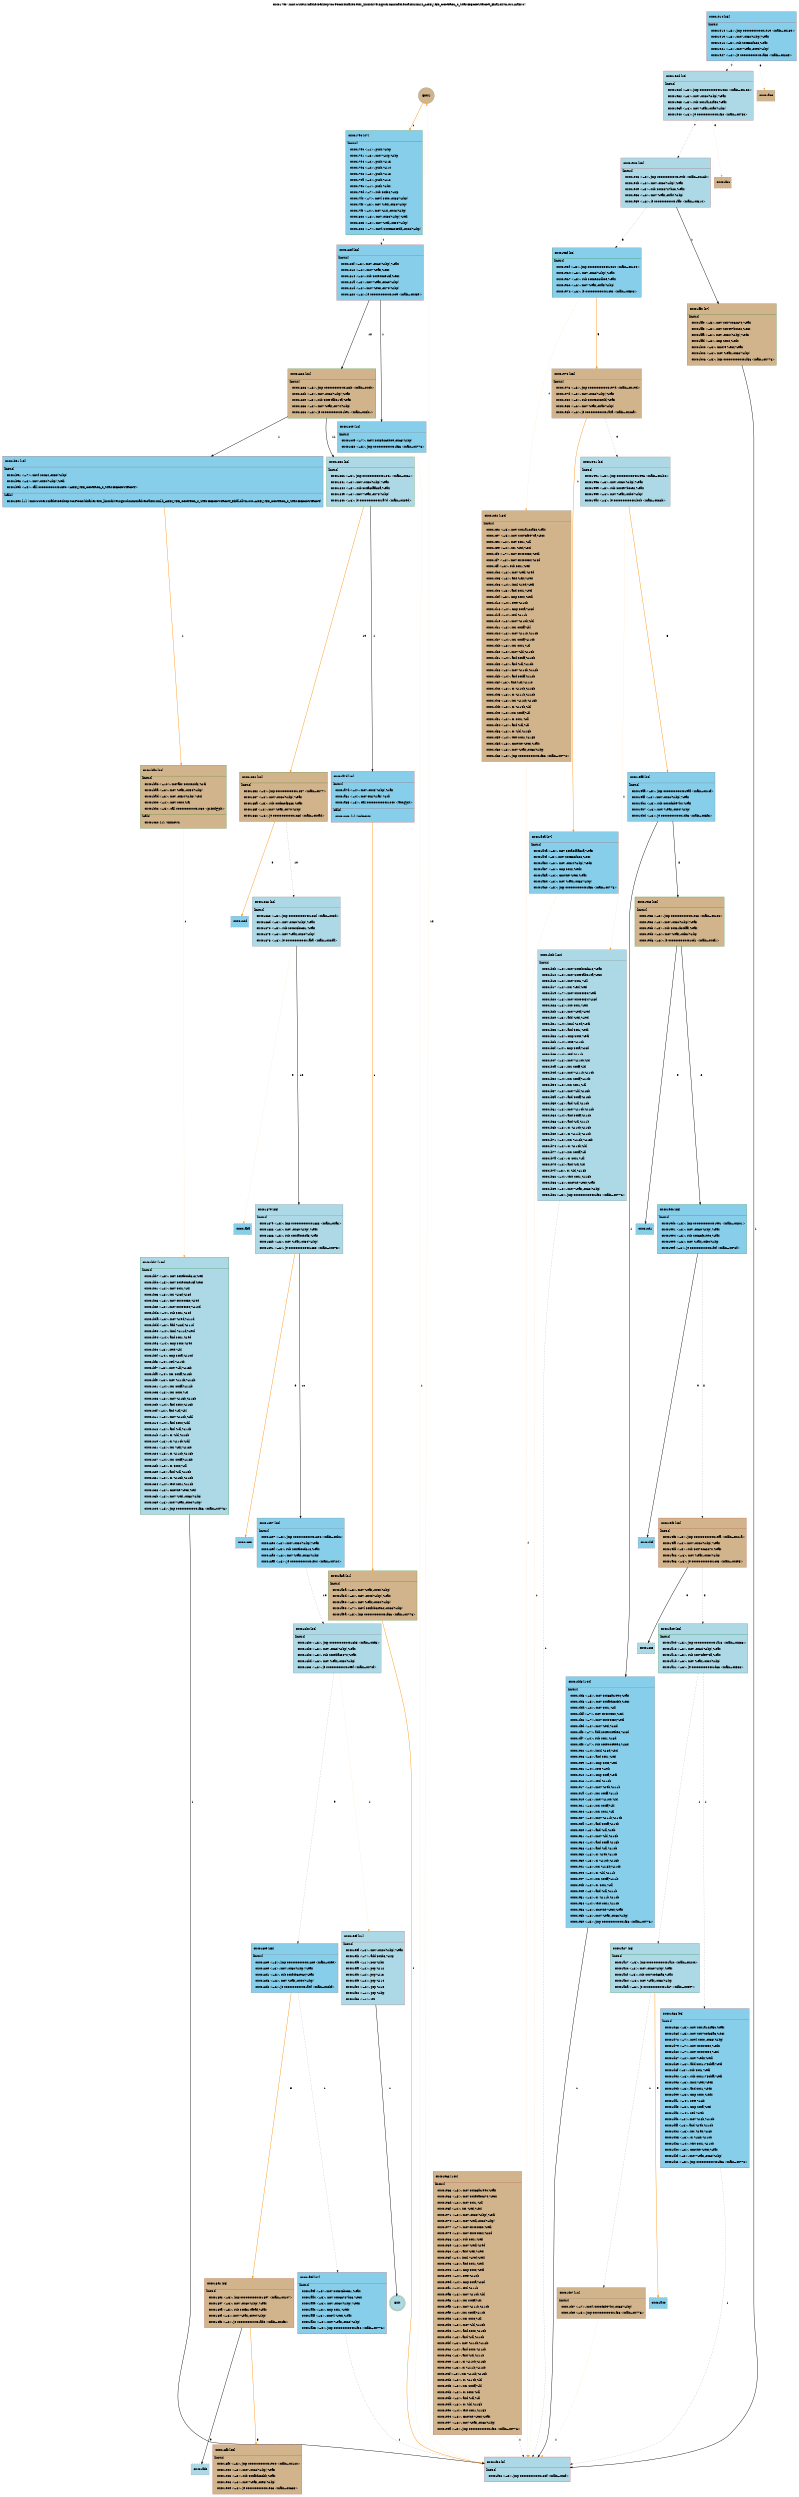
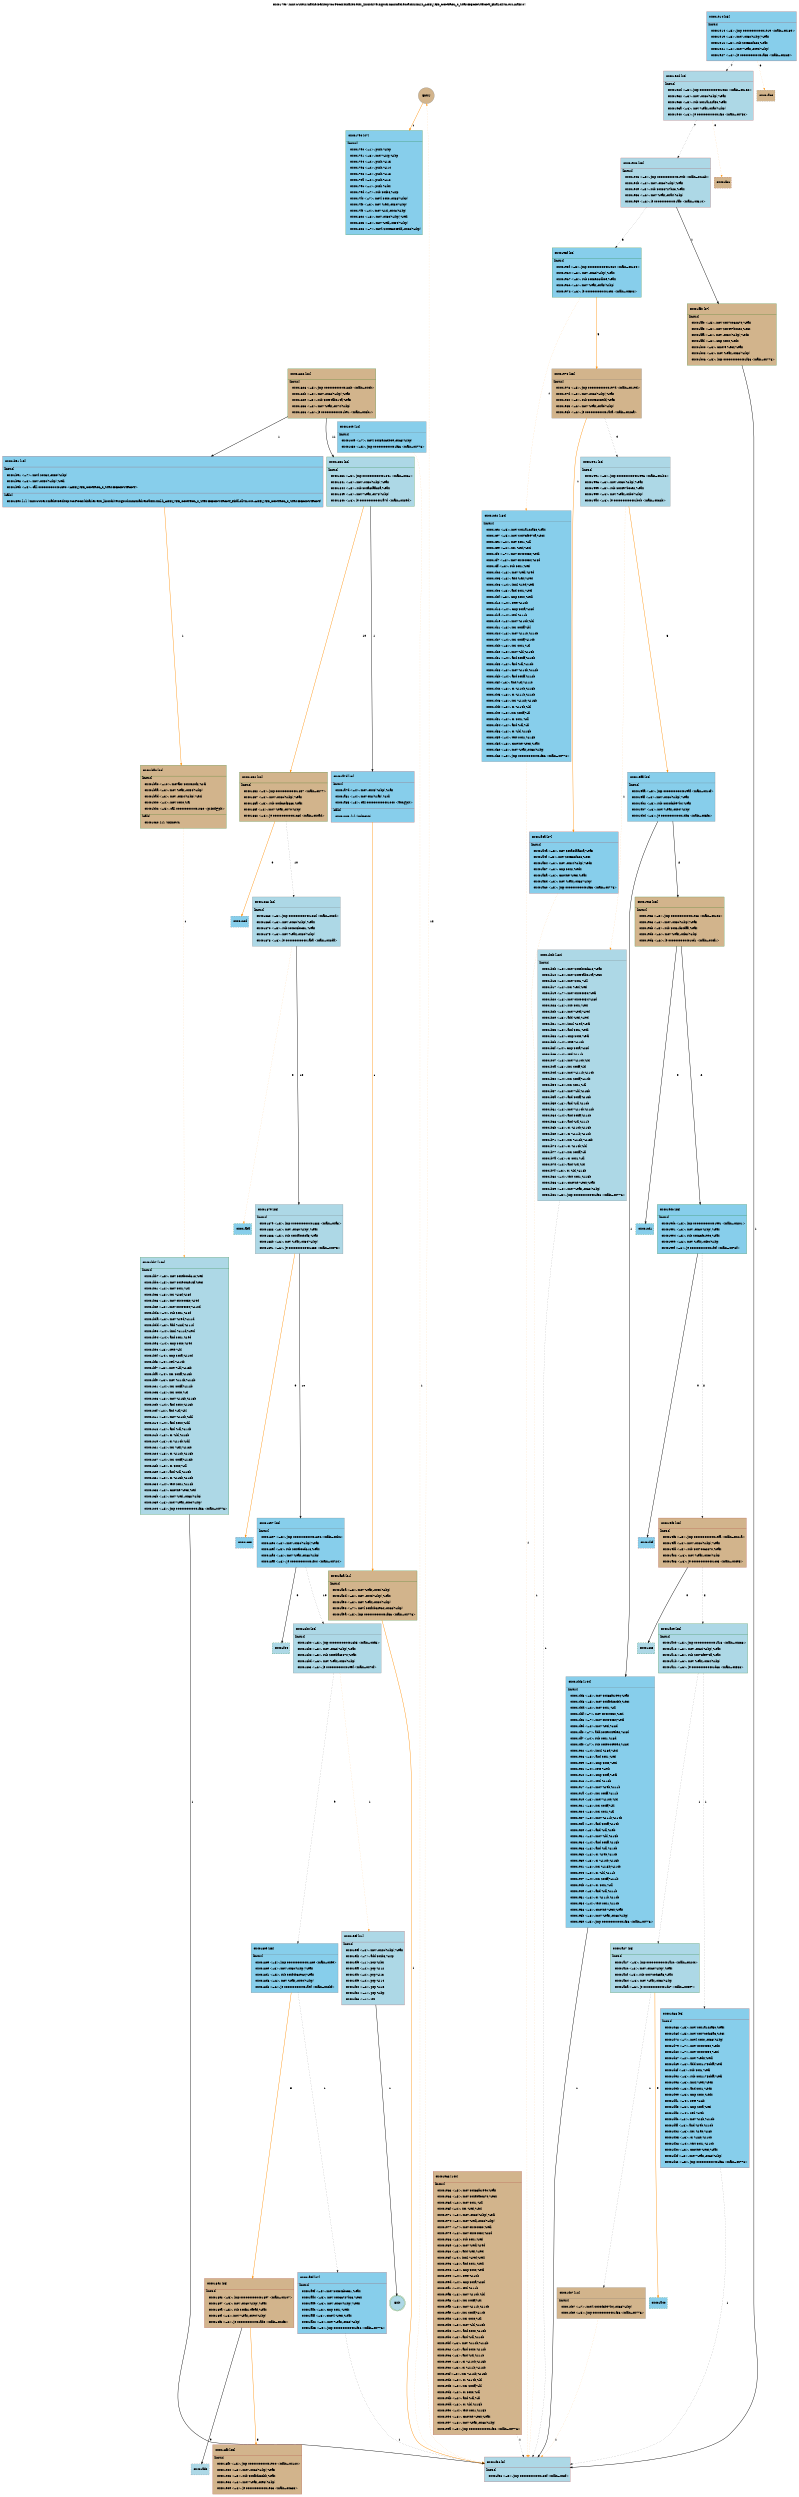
node "0x40180f [23]": removed
node "0x401ce2 [134]": fillcolor tan -> skyblue
node "0x401f04": added
